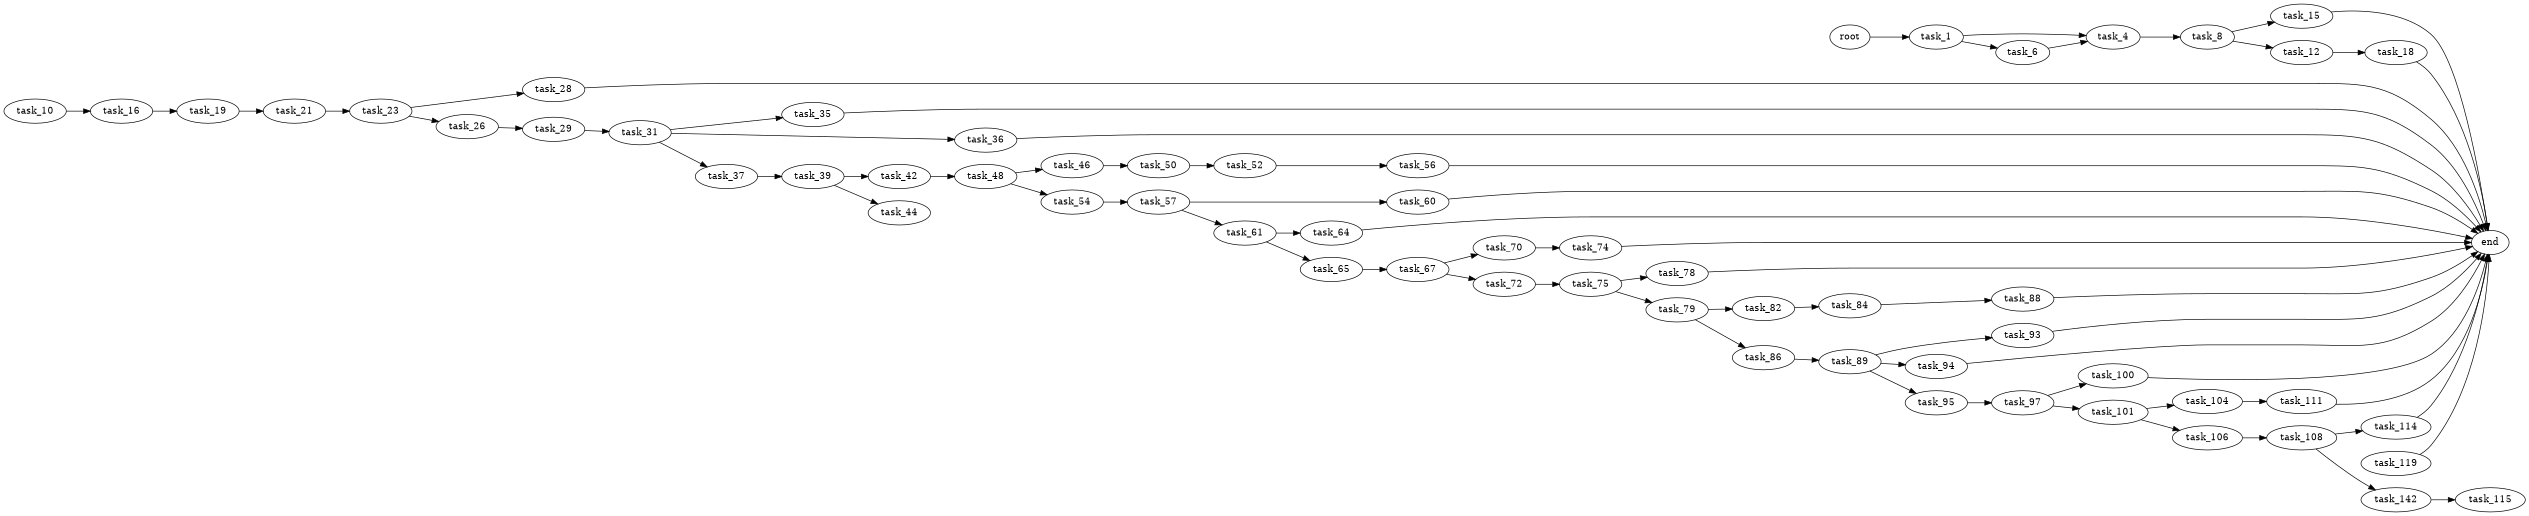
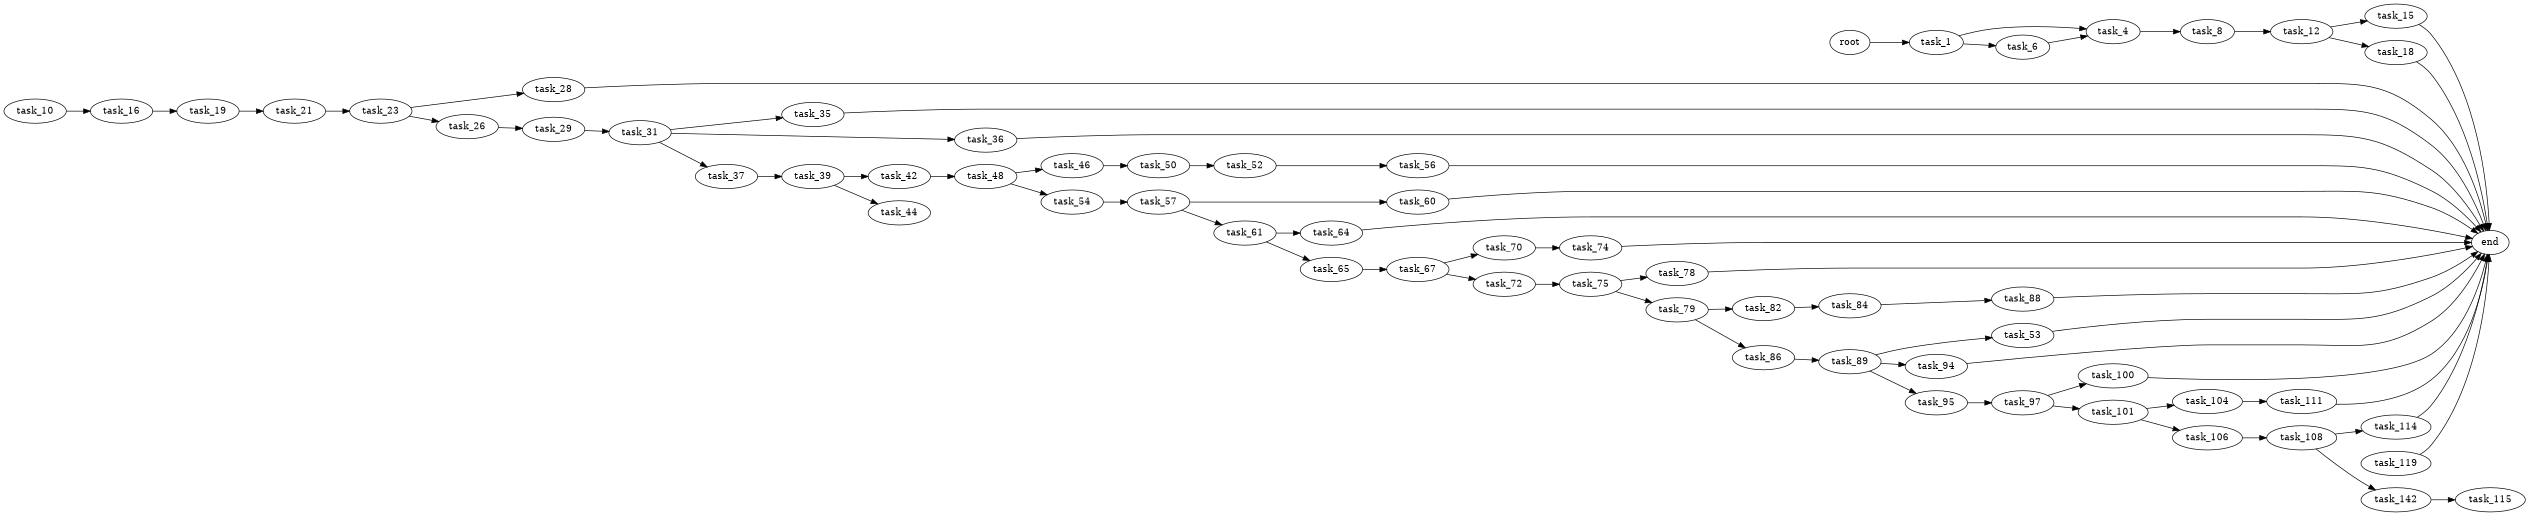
edge "task_8" -> "task_15": now "task_12" -> "task_15"
node "task_93": label "task_93" -> "task_53"
